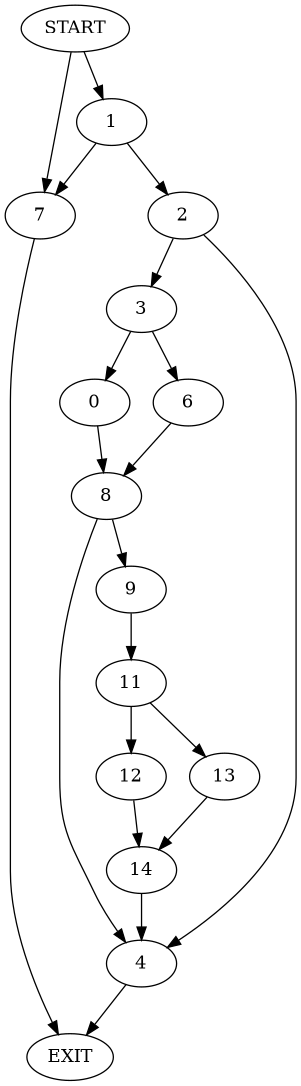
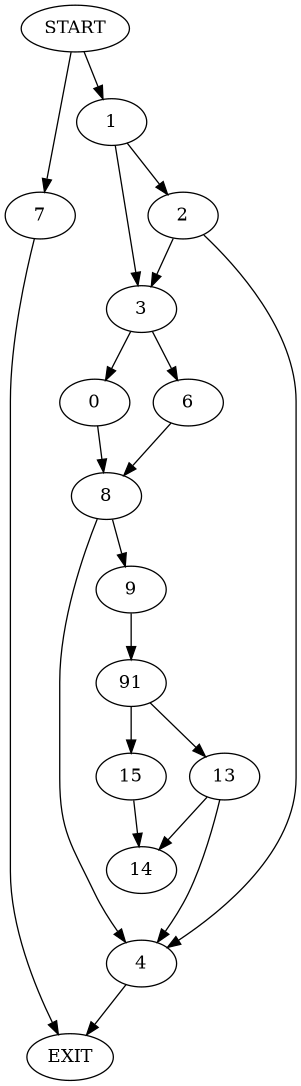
edge "1" -> "7": now "1" -> "3"
node "11": label "11" -> "91"
node "12": label "12" -> "15"
edge "14" -> "4": now "13" -> "4"
